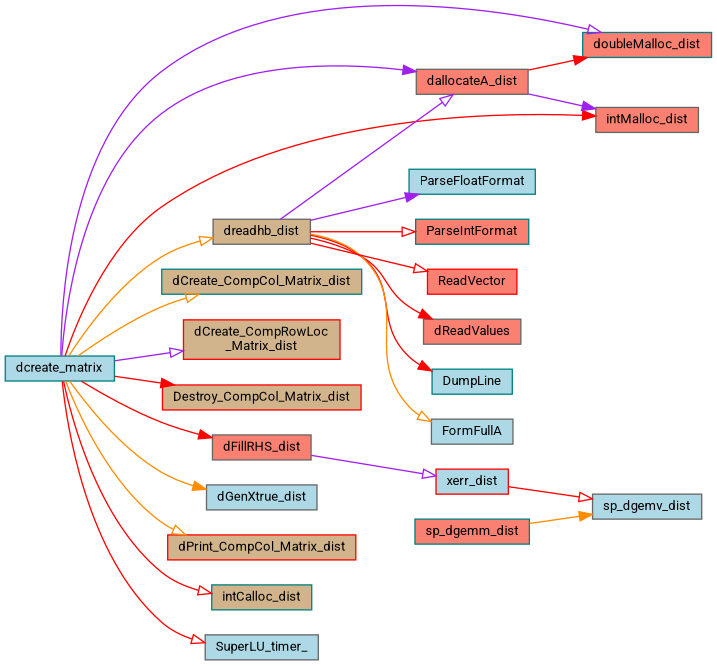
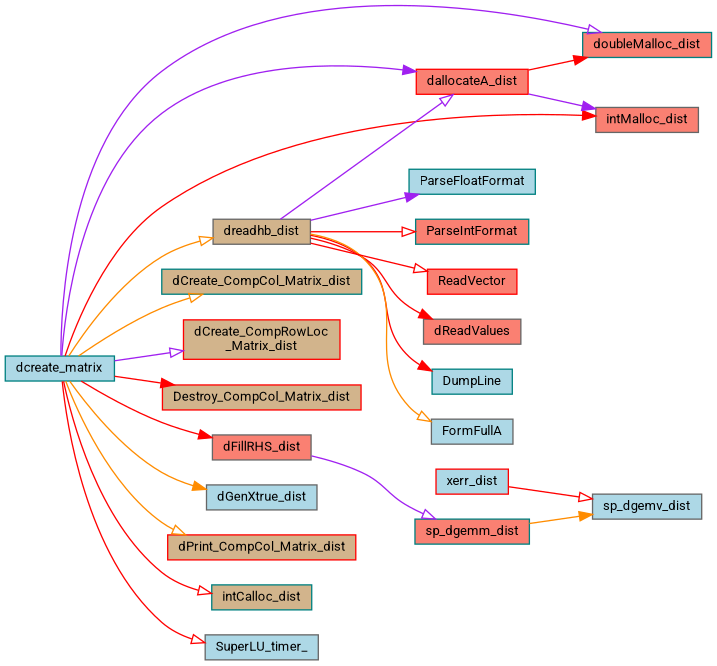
node "dallocateA_dist": color gray40 -> red
edge "dFillRHS_dist" -> "xerr_dist": now "dFillRHS_dist" -> "sp_dgemm_dist"
